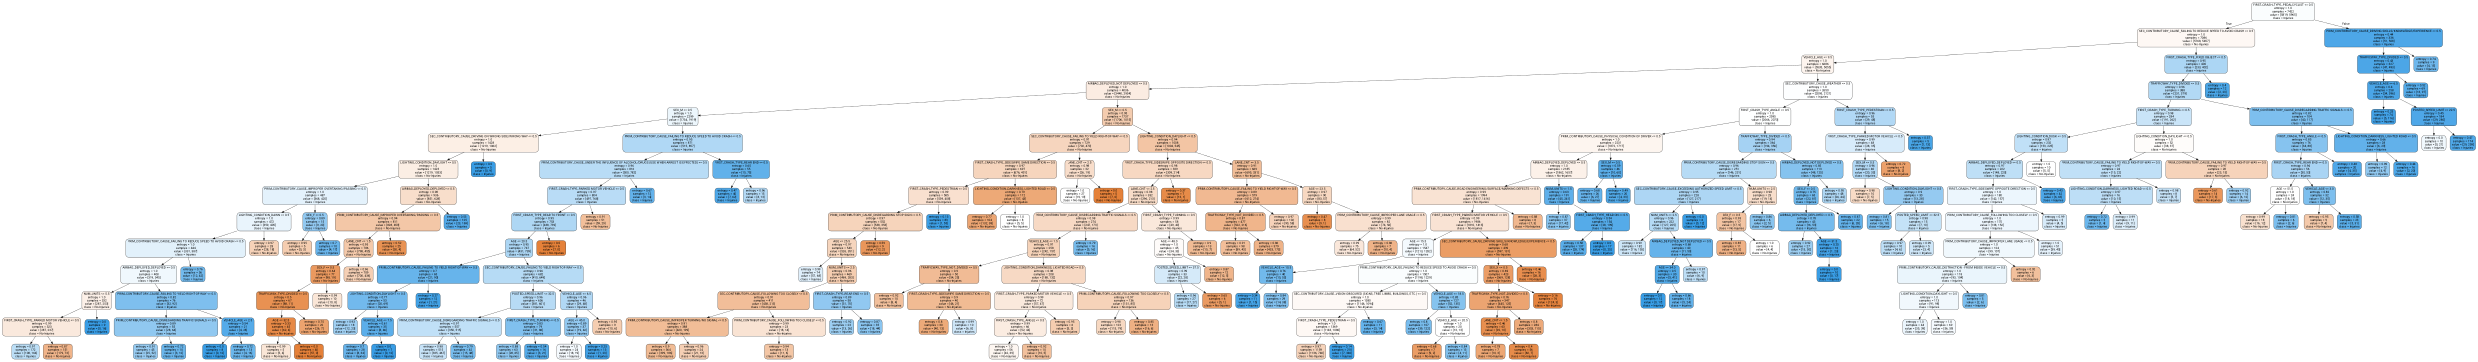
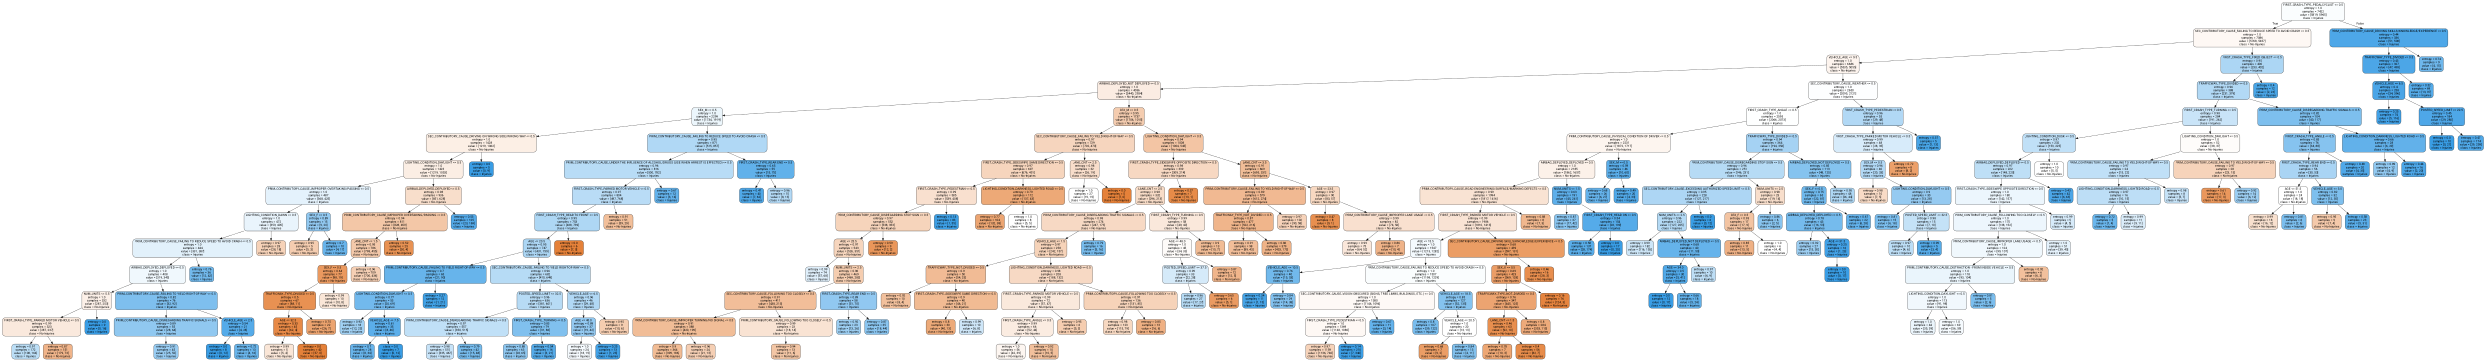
node "entropy = 0.0 samples = 10 value = [0, 21] class = Injuries": fillcolor #f0f8fd -> #399de5
node "entropy = 0.99 samples = 5 value = [3, 4] class = Injuries": fillcolor #cee6f8 -> #55abe9
node "entropy = 0.72 samples = 10 value = [3, 12] class = Injuries": removed
